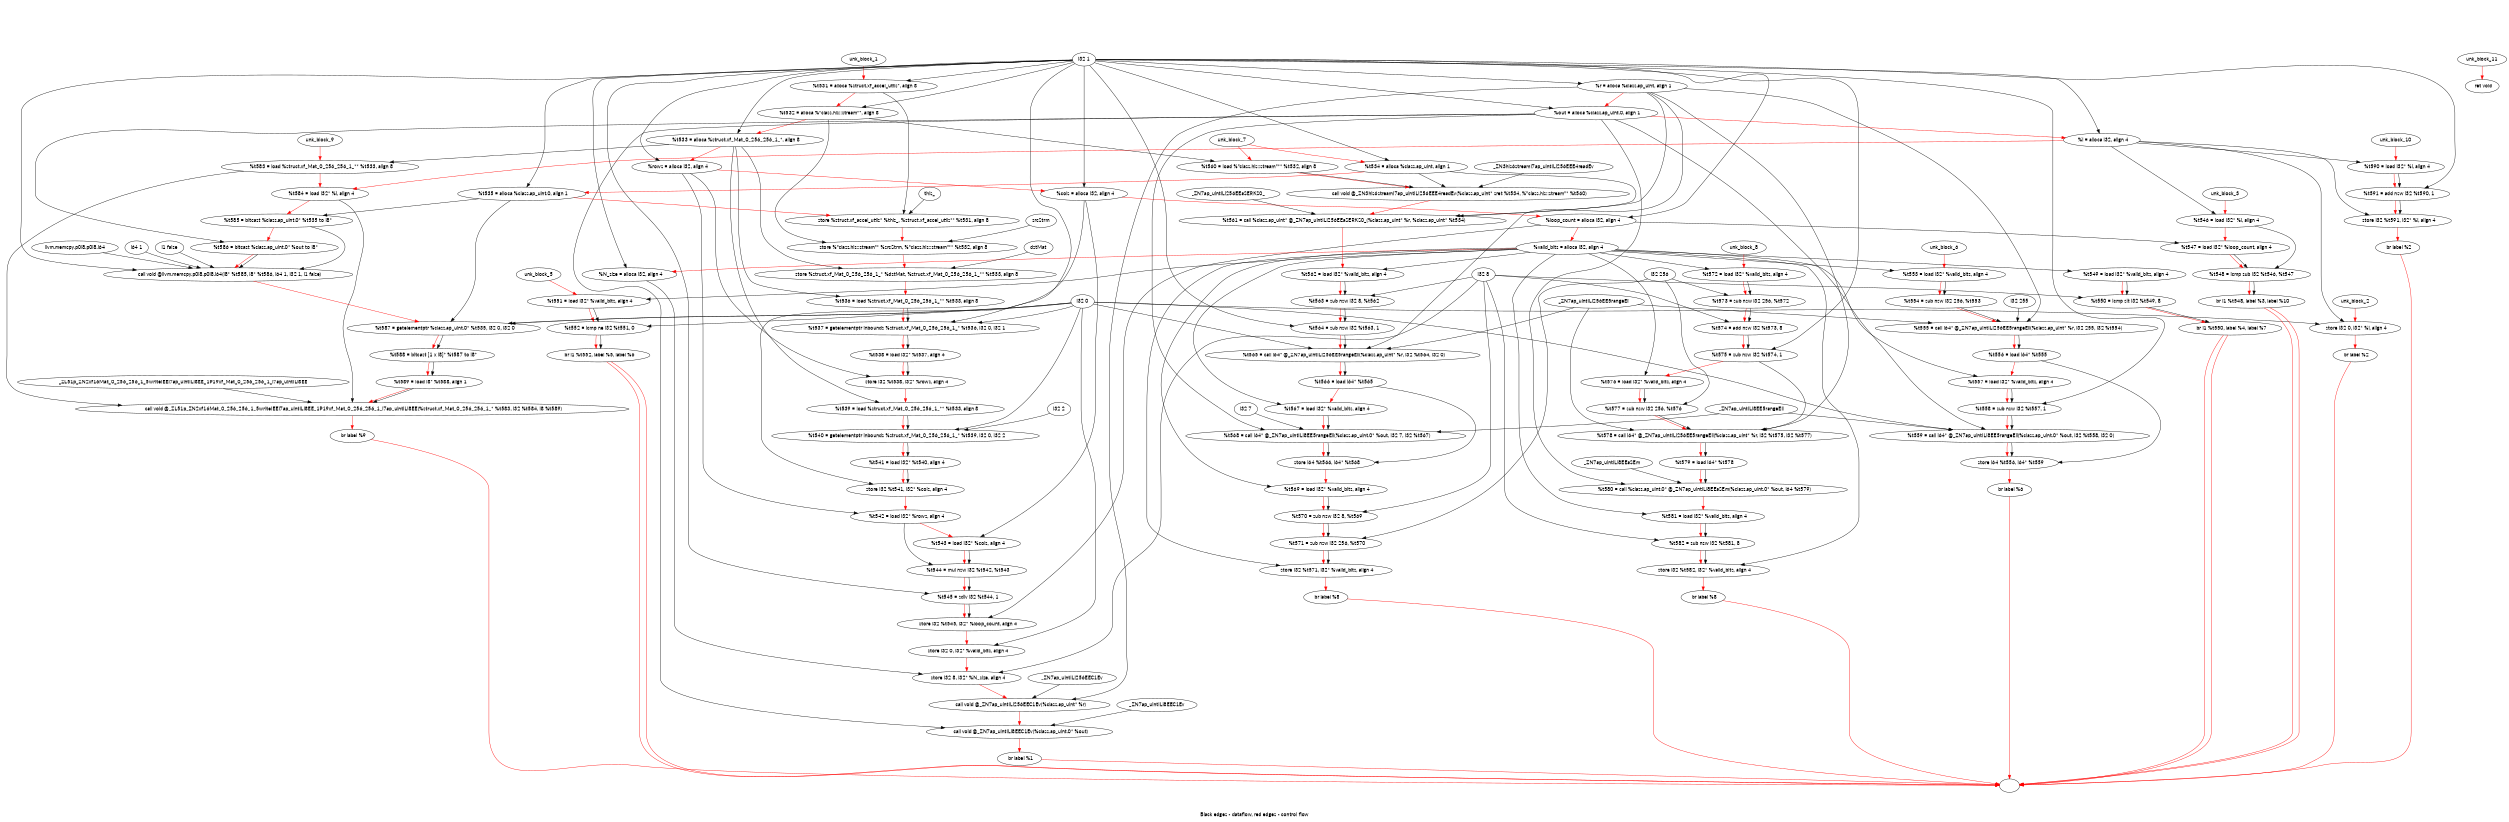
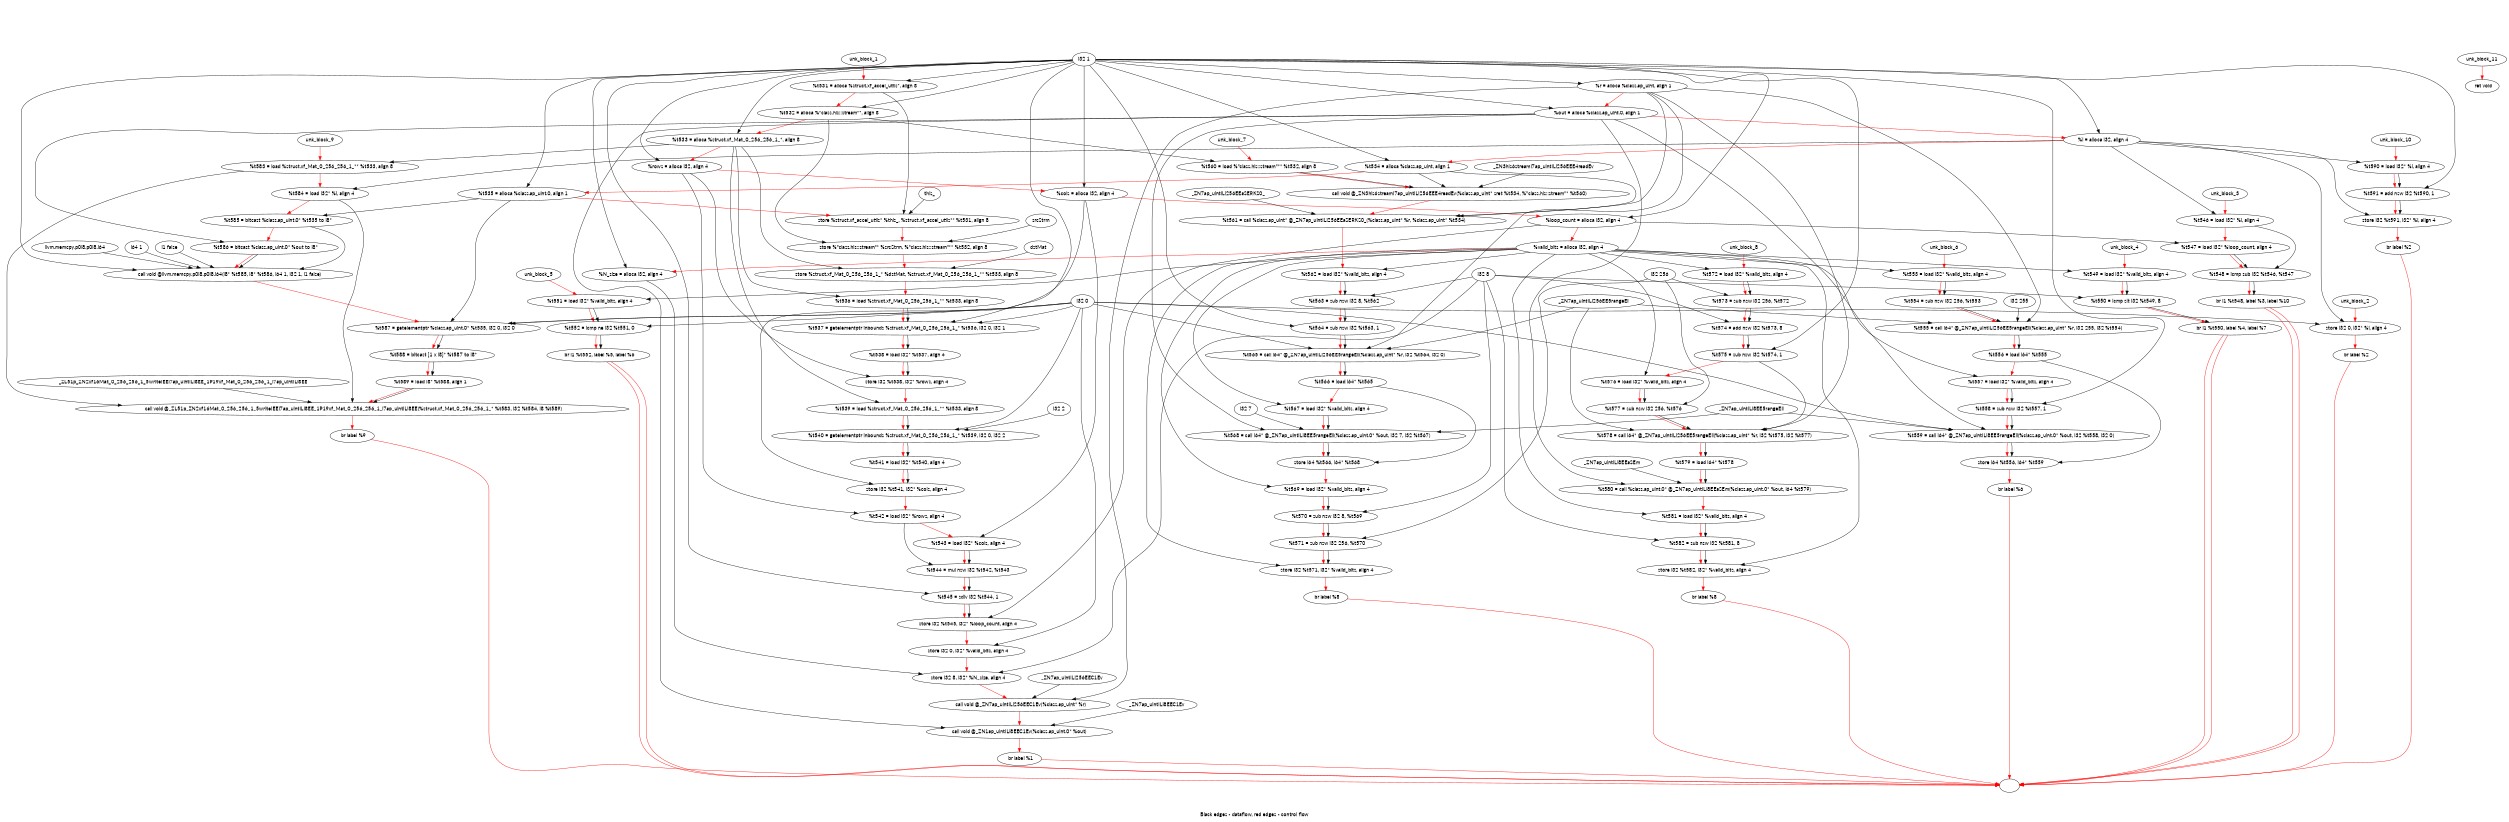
edge "%i = alloca i32, align 4" -> "%t584 = load i32* %i, align 4": color red -> black
edge "unk_block_7" -> "%t534 = alloca %class.ap_uint, align 1": now "%i = alloca i32, align 4" -> "%t534 = alloca %class.ap_uint, align 1"
node "unk_block_4": added
node "call void @_ZN7ap_uintILi8EEC1Ev(%class.ap_uint.0* %out)": label "call void @_ZN7ap_uintILi8EEC1Ev(%class.ap_uint.0* %out)" -> "call void @_ZN1ap_uintILi8EEC1Ev(%class.ap_uint.0* %out)"
